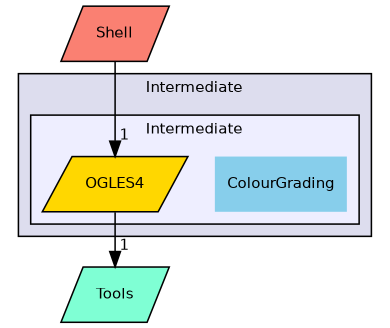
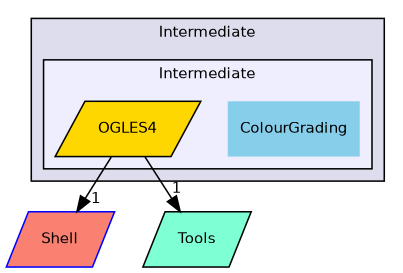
node "Shell": color black -> blue
edge "Shell" -> "OGLES4": reversed
